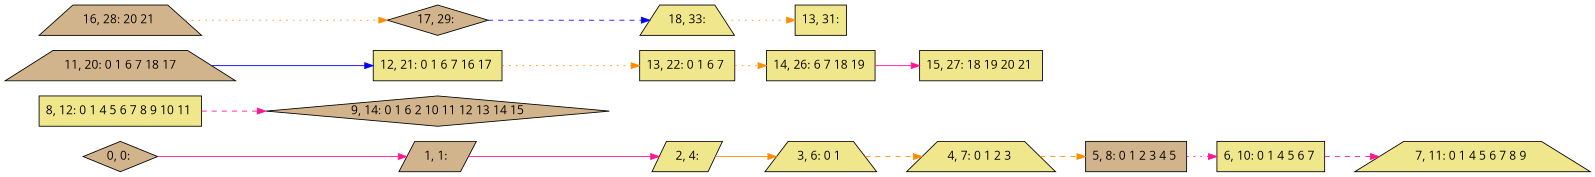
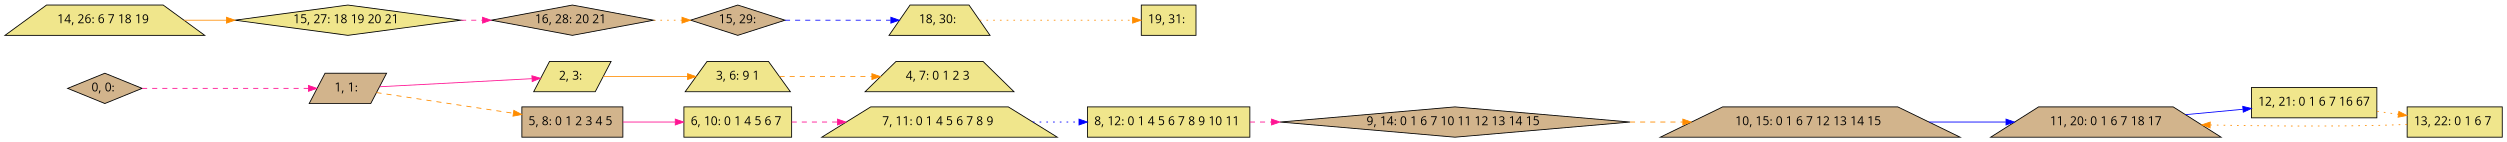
node "16, 28: 20 21": shape trapezium -> diamond
node "17, 29:": label "17, 29:" -> "15, 29:"
edge "15, 27: 18 19 20 21" -> "16, 28: 20 21": added
node "18, 33:": label "18, 33:" -> "18, 30:"
node "13, 31:": label "13, 31:" -> "19, 31:"
node "12, 21: 0 1 6 7 16 17": label "12, 21: 0 1 6 7 16 17" -> "12, 21: 0 1 6 7 16 67"
edge "13, 22: 0 1 6 7" -> "14, 26: 6 7 18 19": now "13, 22: 0 1 6 7" -> "11, 20: 0 1 6 7 18 17"
node "14, 26: 6 7 18 19": shape box -> trapezium
edge "14, 26: 6 7 18 19" -> "15, 27: 18 19 20 21": color deeppink -> darkorange
node "15, 27: 18 19 20 21": shape box -> diamond
node "9, 14: 0 1 6 2 10 11 12 13 14 15": label "9, 14: 0 1 6 2 10 11 12 13 14 15" -> "9, 14: 0 1 6 7 10 11 12 13 14 15"
edge "7, 11: 0 1 4 5 6 7 8 9" -> "8, 12: 0 1 4 5 6 7 8 9 10 11": added
node "10, 15: 0 1 6 7 12 13 14 15": added
edge "0, 0:" -> "1, 1:": style solid -> dashed
node "2, 4:": label "2, 4:" -> "2, 3:"
node "3, 6: 0 1": label "3, 6: 0 1" -> "3, 6: 9 1"
edge "4, 7: 0 1 2 3" -> "5, 8: 0 1 2 3 4 5": now "1, 1:" -> "5, 8: 0 1 2 3 4 5"
edge "5, 8: 0 1 2 3 4 5" -> "6, 10: 0 1 4 5 6 7": style dotted -> solid
